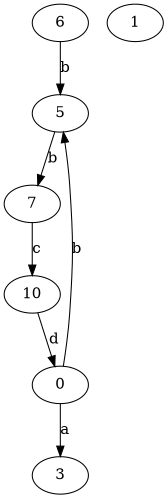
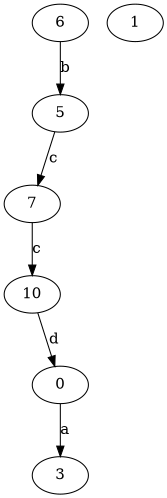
edge "5" -> "7": label "b" -> "c"
edge "0" -> "5": removed, label "b"
